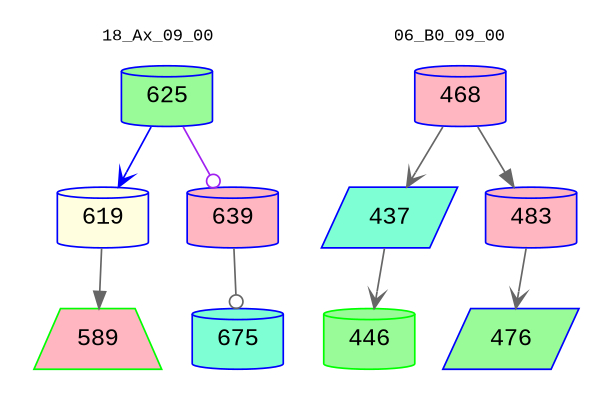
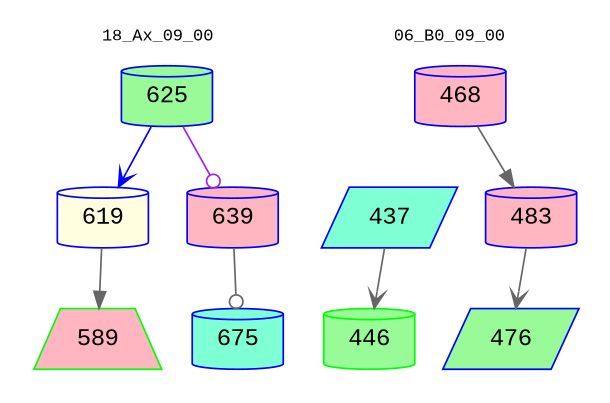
edge "468" -> "437": removed
